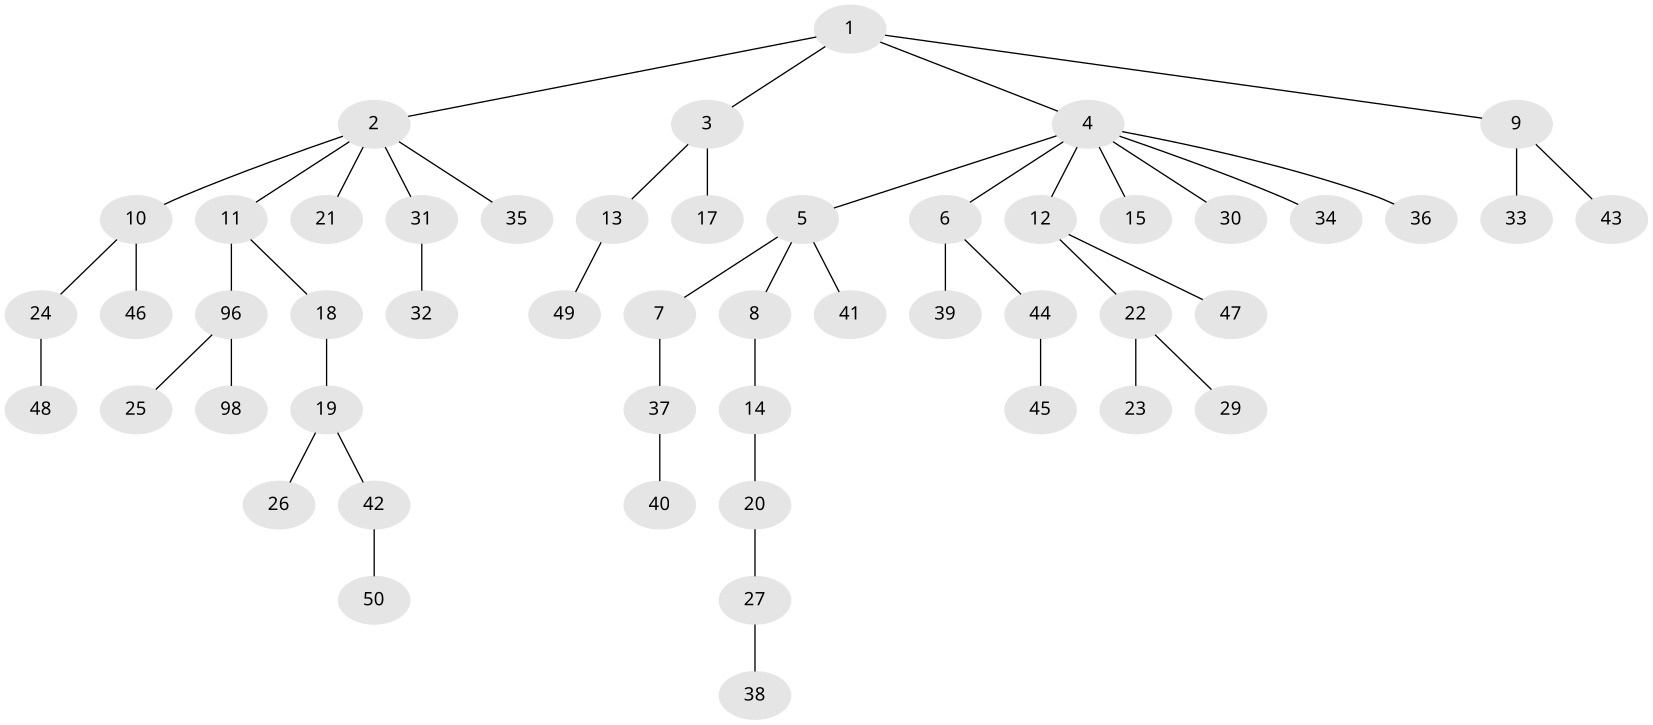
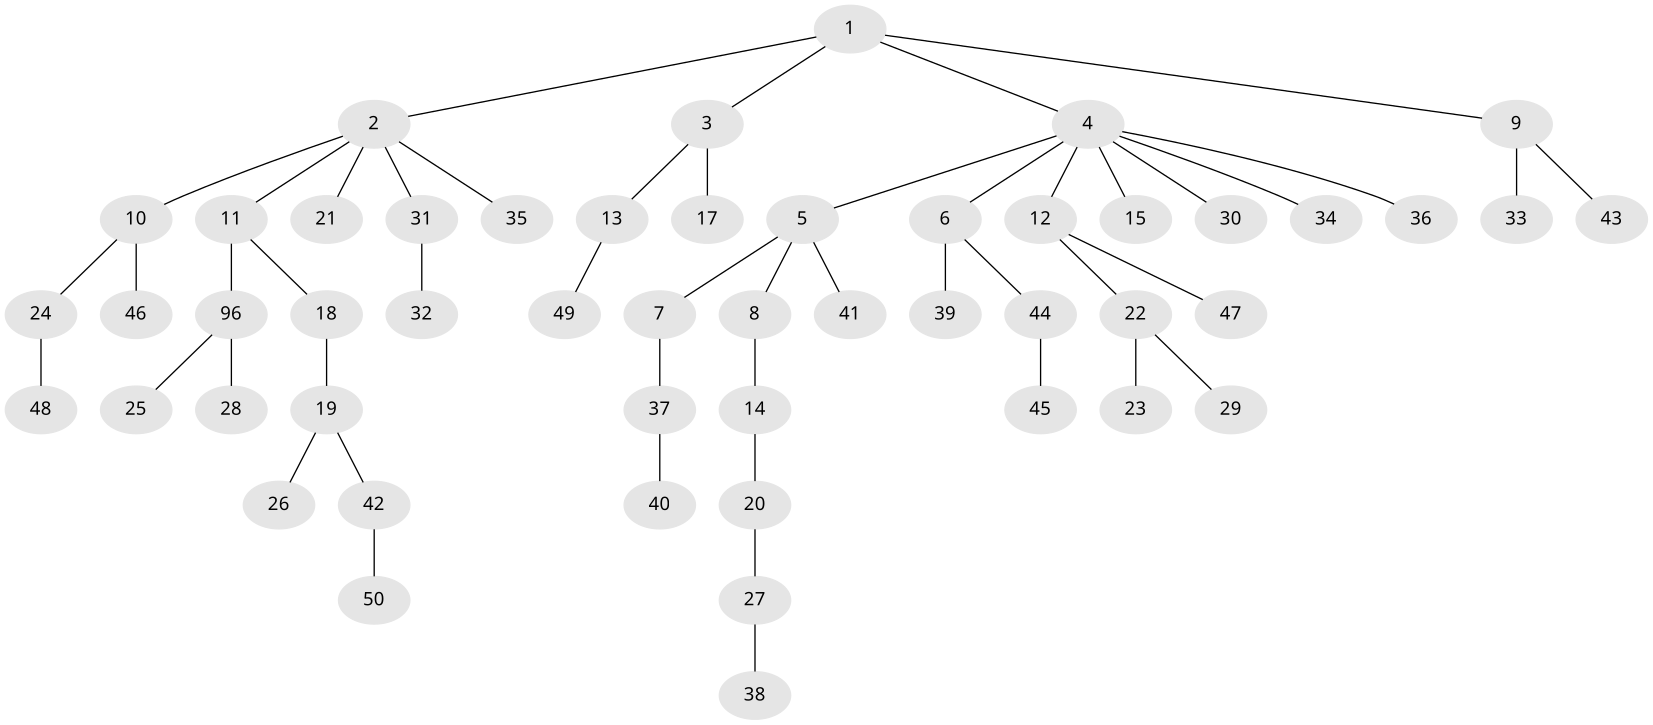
node "98": label "98" -> "28"
